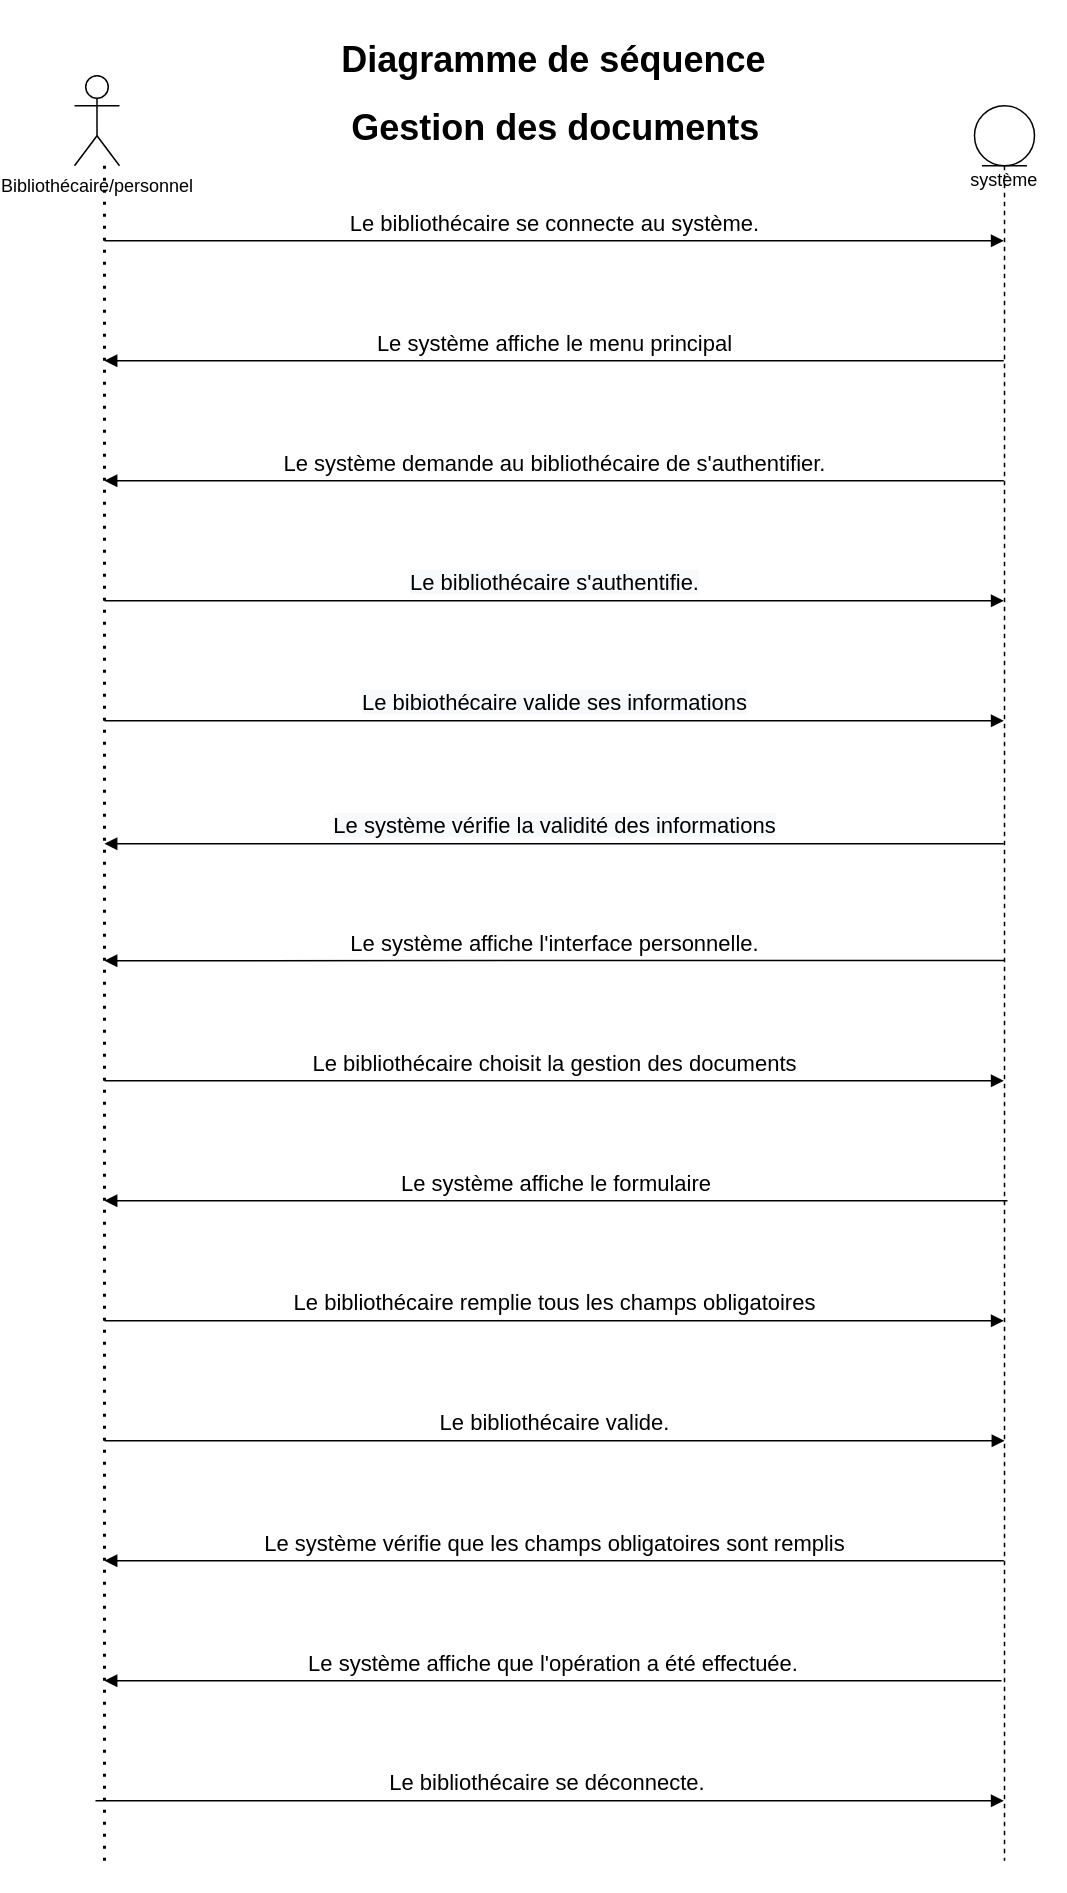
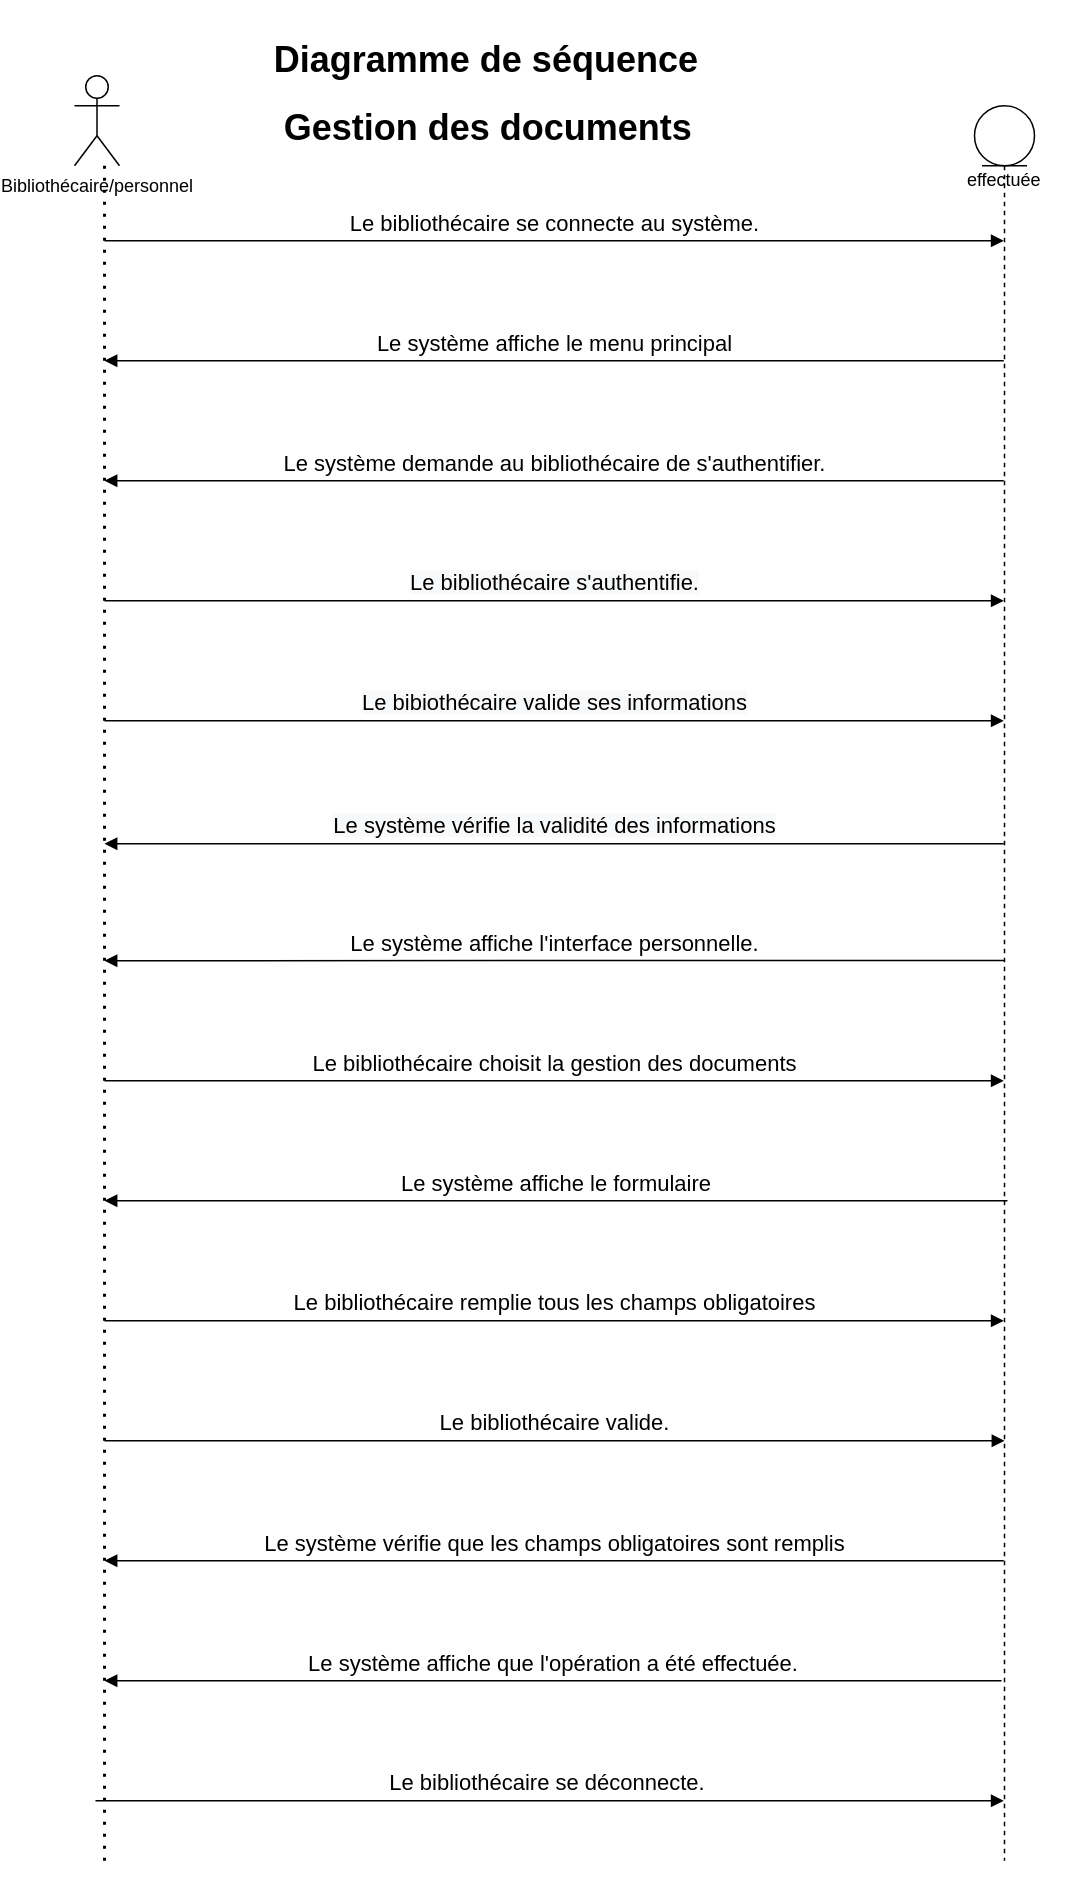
node "Diagramme de séquence Gestion des documents": moved (569, 98) -> (502, 98)
node "système": label "système" -> "effectuée"
